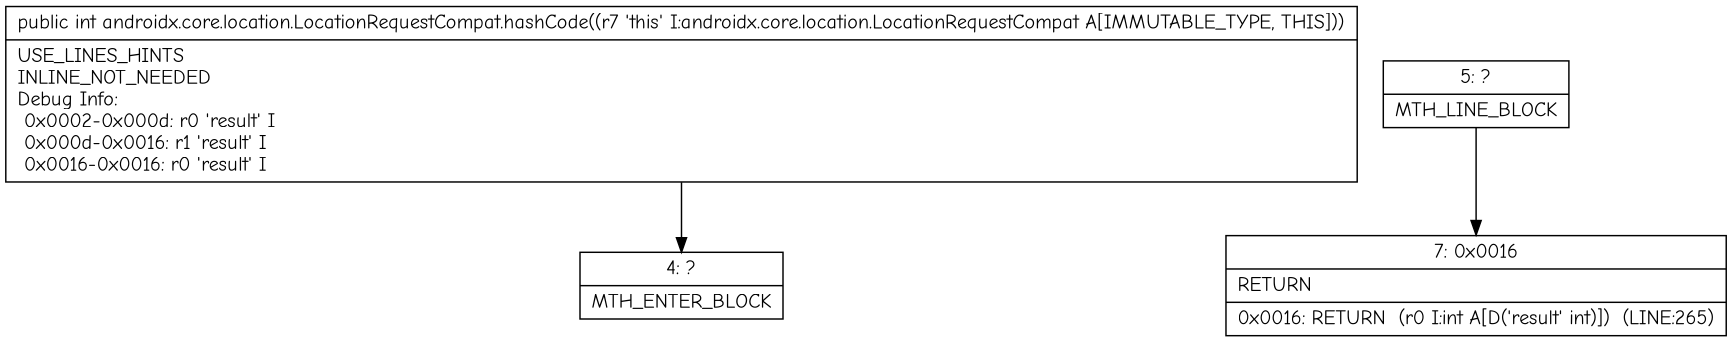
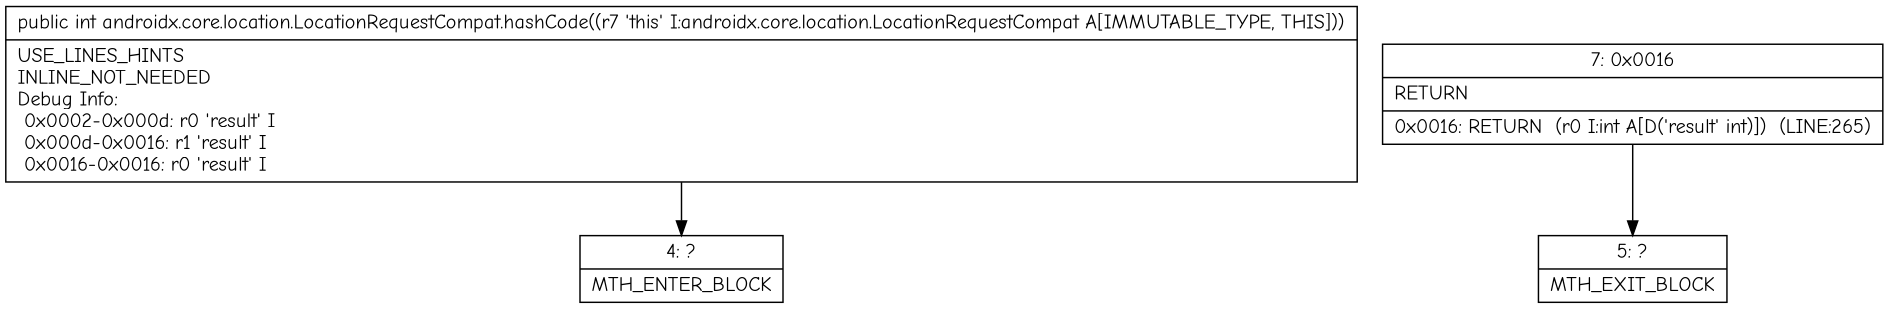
node "5: ?": text "MTH_LINE_BLOCK" -> "MTH_EXIT_BLOCK"
edge "5: ?" -> "7: 0x0016": reversed
